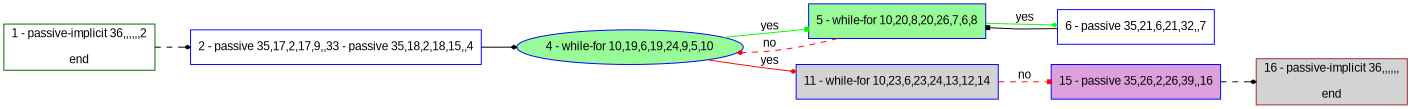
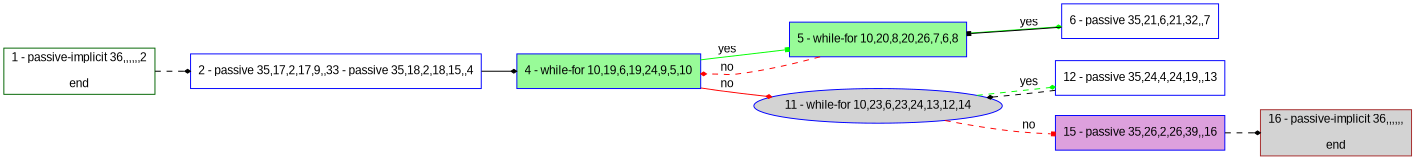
node "4 - while-for 10,19,6,19,24,9,5,10": shape ellipse -> box
edge "4 - while-for 10,19,6,19,24,9,5,10" -> "11 - while-for 10,23,6,23,24,13,12,14": label "yes" -> "no"
node "12 - passive 35,24,4,24,19,,13": added
node "11 - while-for 10,23,6,23,24,13,12,14": shape box -> ellipse
